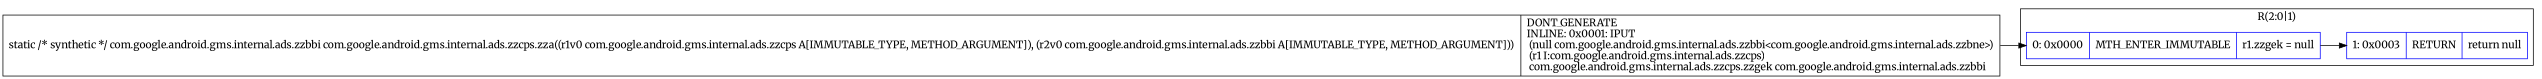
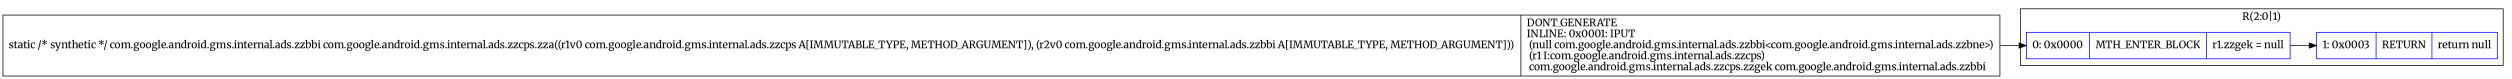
node "0: 0x0000": text "MTH_ENTER_IMMUTABLE" -> "MTH_ENTER_BLOCK"
